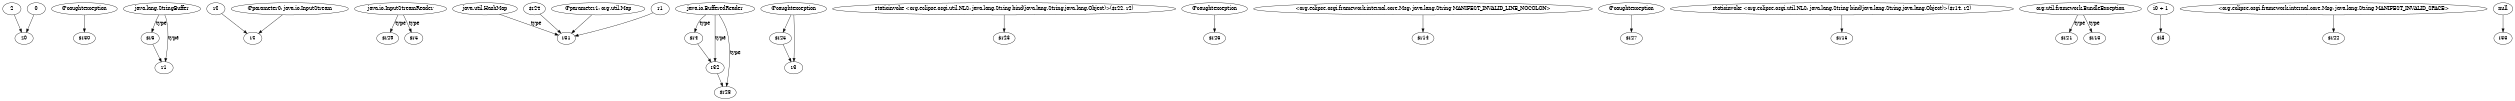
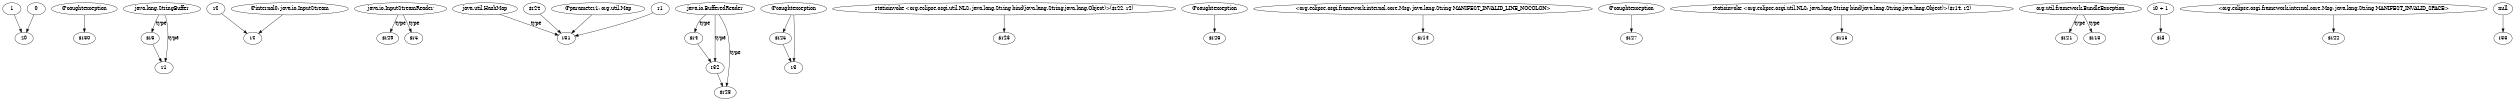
node "2": label "2" -> "1"
node "@parameter0: java.io.InputStream": label "@parameter0: java.io.InputStream" -> "@internal0: java.io.InputStream"
